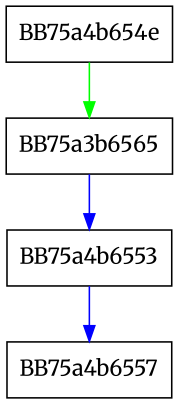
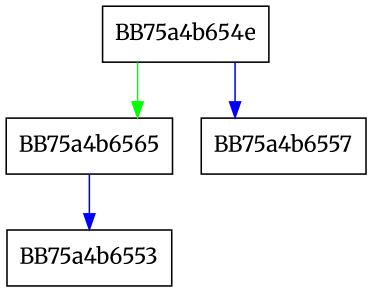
node "BB75a3b6565": label "BB75a3b6565" -> "BB75a4b6565"
edge "BB75a4b6553" -> "BB75a4b6557": now "BB75a4b654e" -> "BB75a4b6557"
